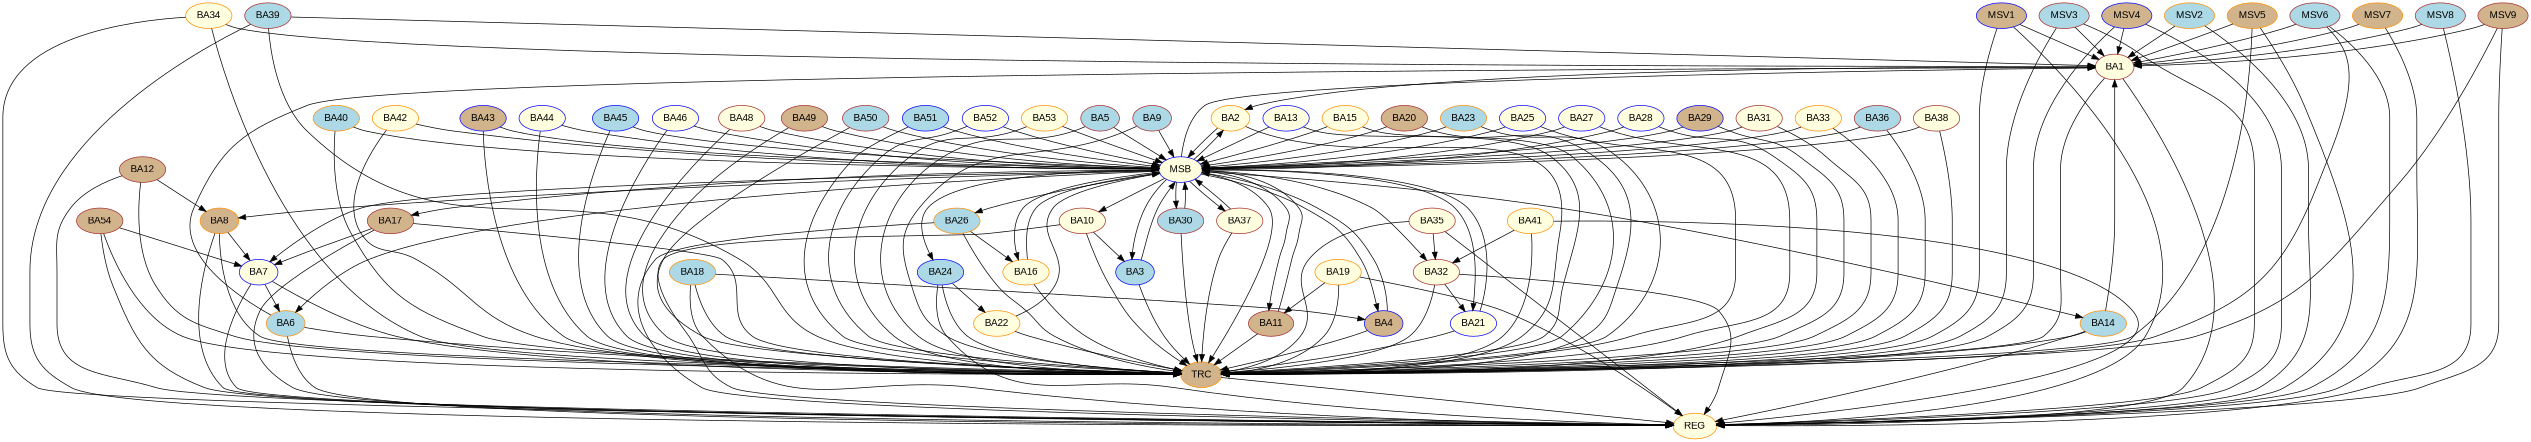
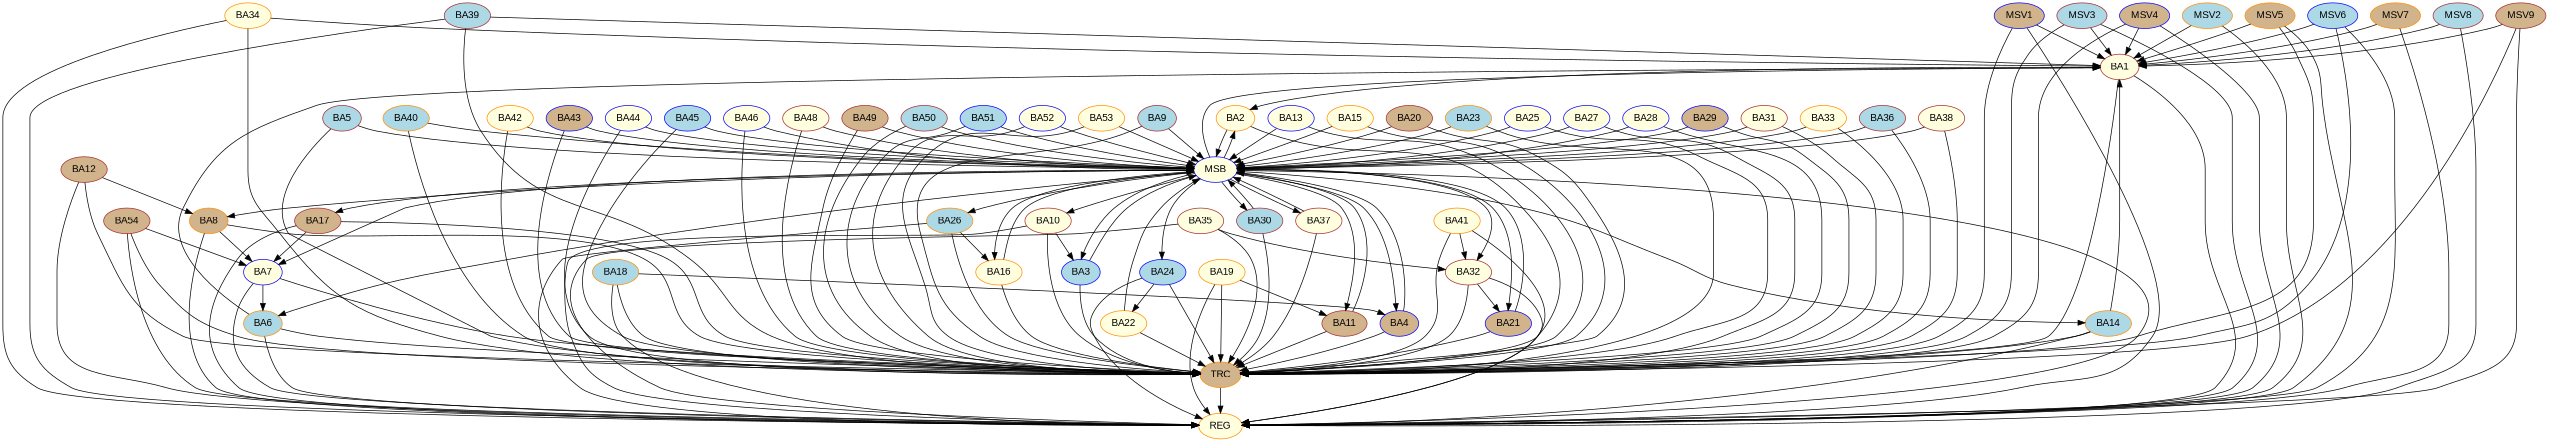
node "MSV6": color brown -> blue
edge "MSB" -> "TRC": now "MSB" -> "REG"
node "BA21": fillcolor lightyellow -> tan
